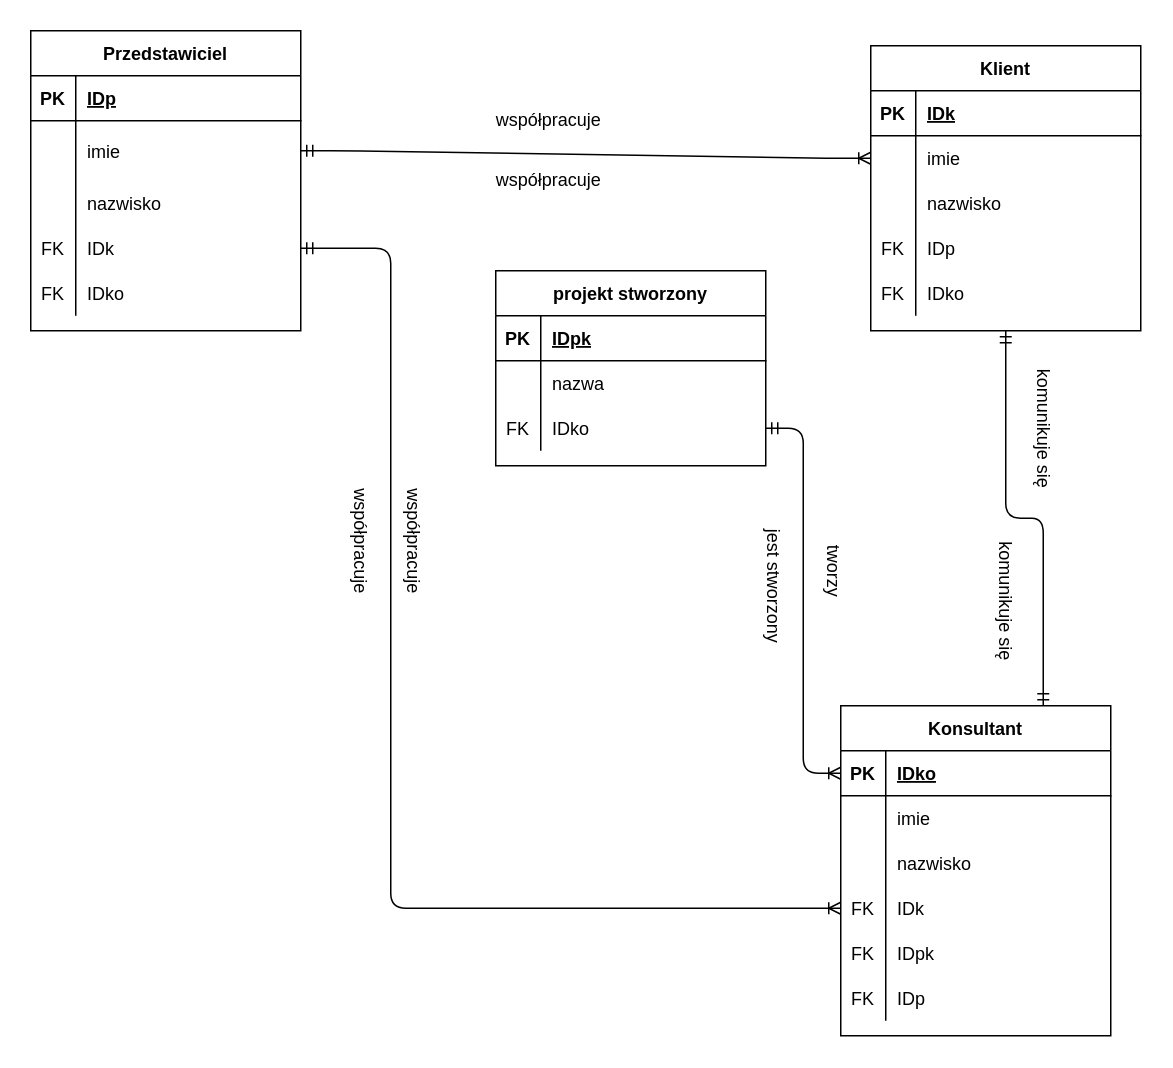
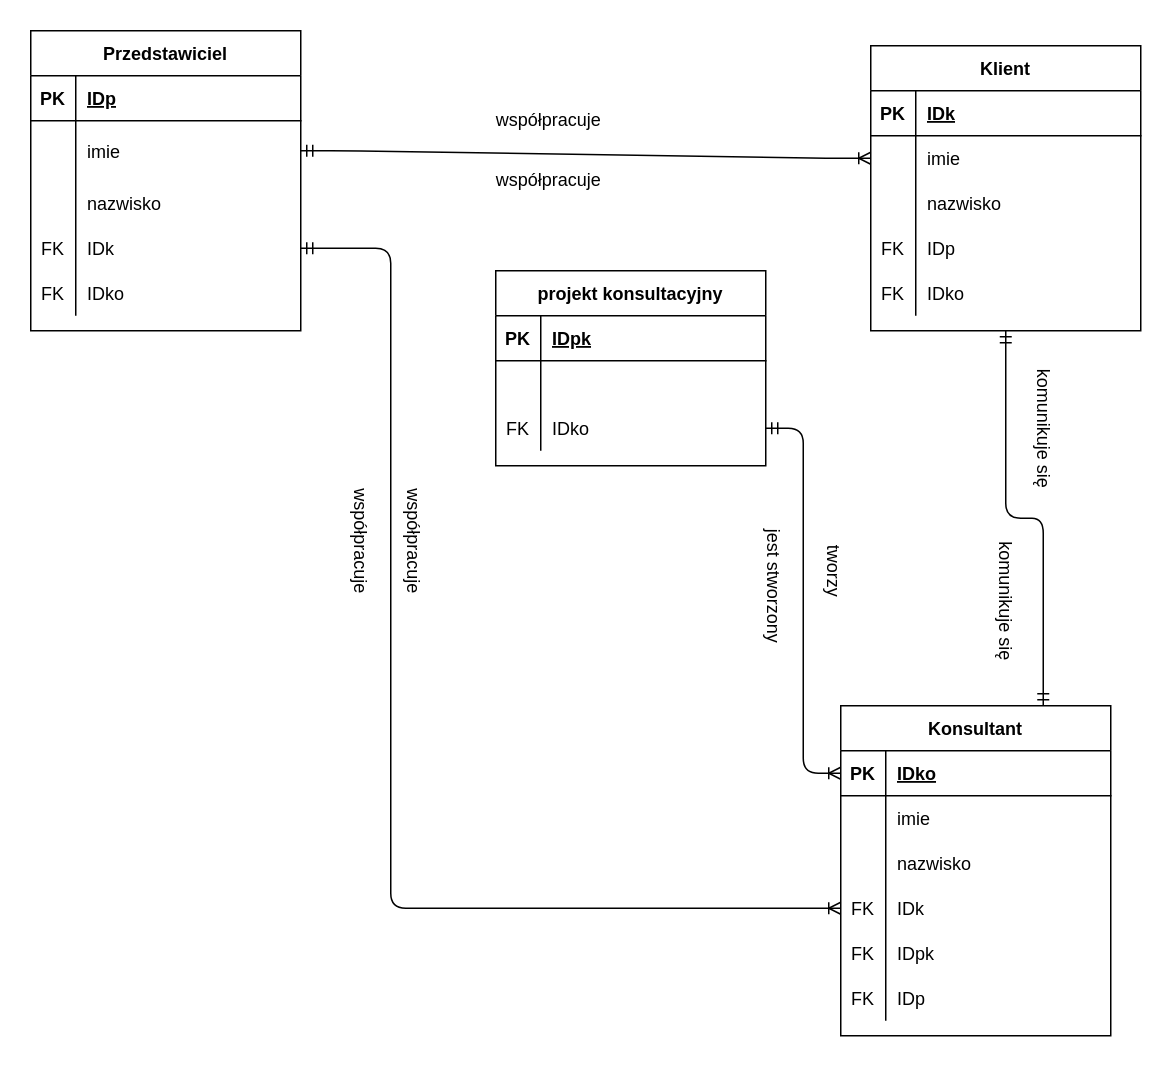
node "projekt stworzony": label "projekt stworzony" -> "projekt konsultacyjny"
node "nazwa": removed
